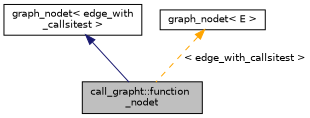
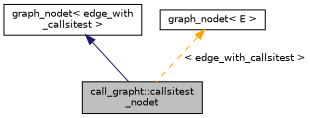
node "call_grapht::function _nodet": label "call_grapht::function _nodet" -> "call_grapht::callsitest _nodet"
